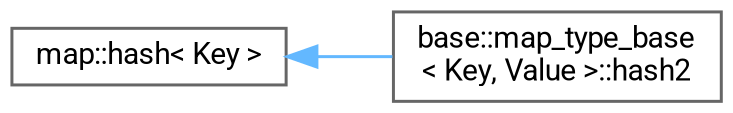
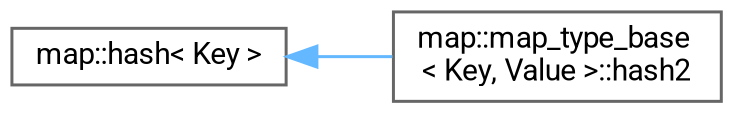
node "base::map_type_base < Key, Value >::hash2": label "base::map_type_base < Key, Value >::hash2" -> "map::map_type_base < Key, Value >::hash2"
